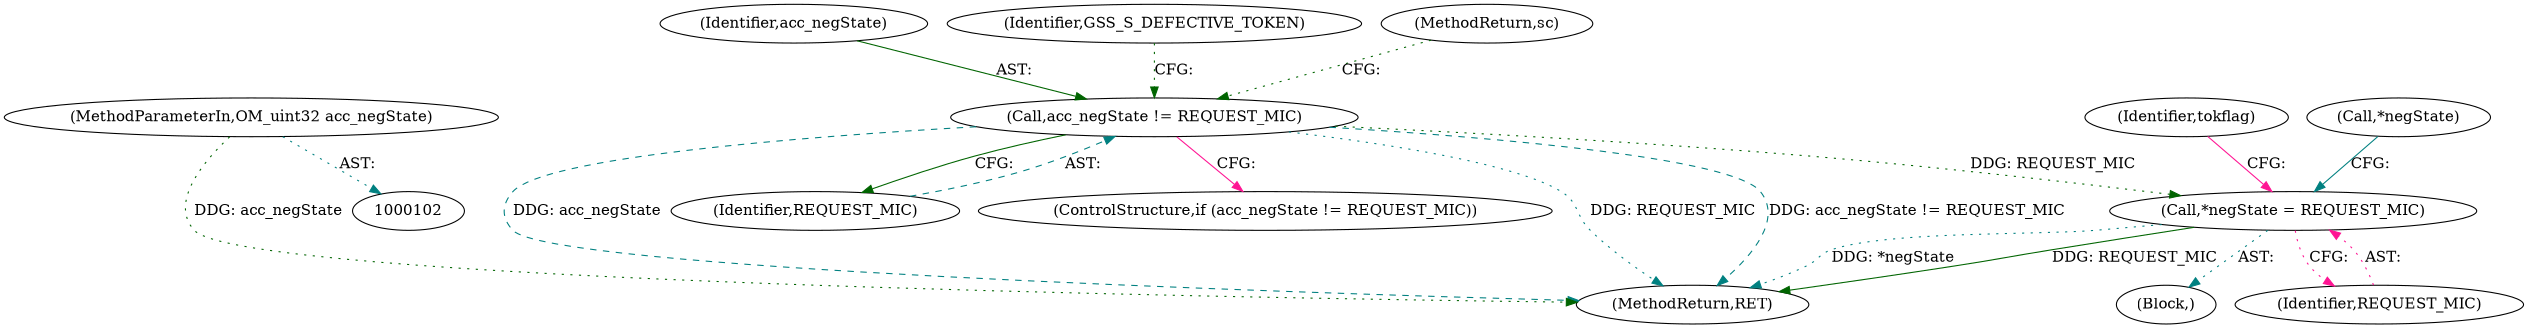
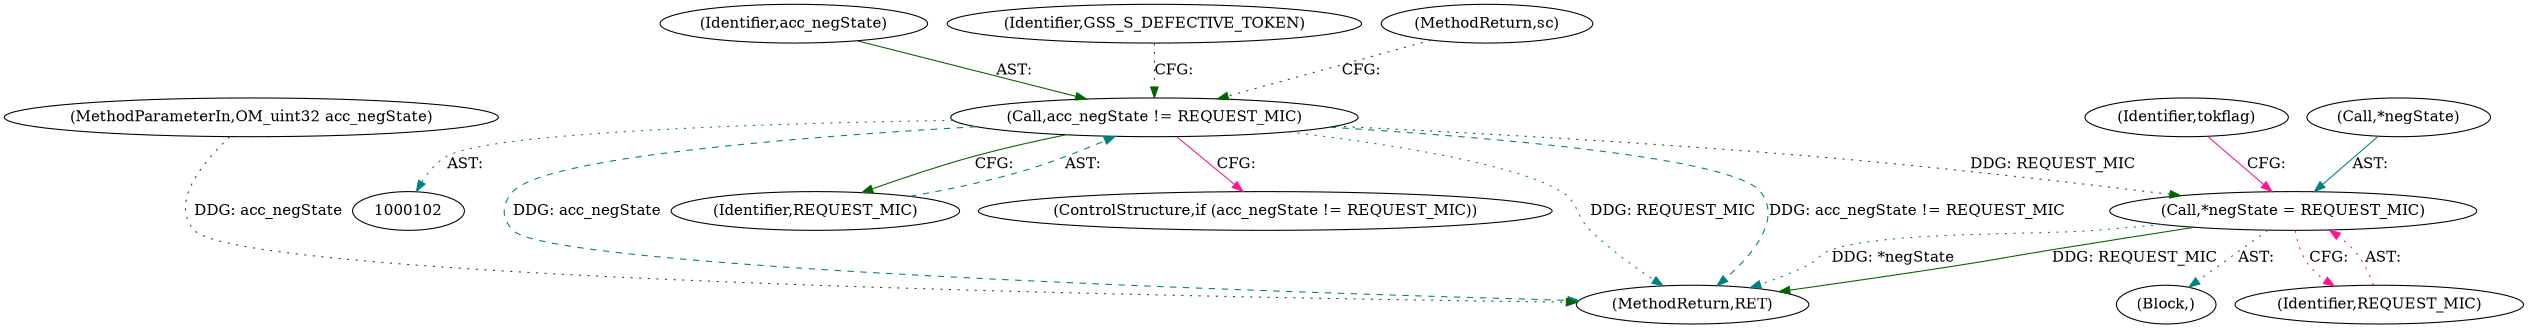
edge "(MethodParameterIn,OM_uint32 acc_negState)" -> "1000102": now "(Call,acc_negState != REQUEST_MIC)" -> "1000102"
edge "(Call,*negState)" -> "(Call,*negState = REQUEST_MIC)": label "CFG: " -> "AST: "
